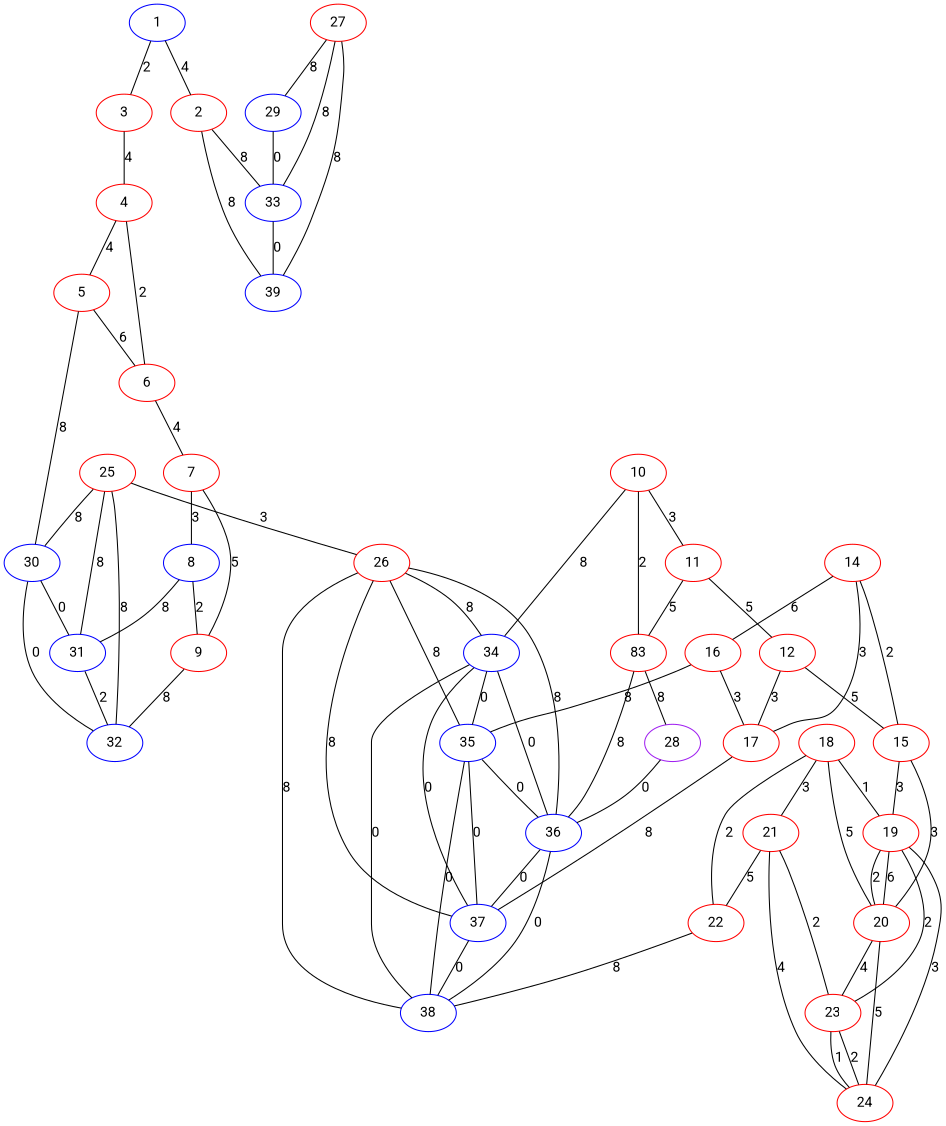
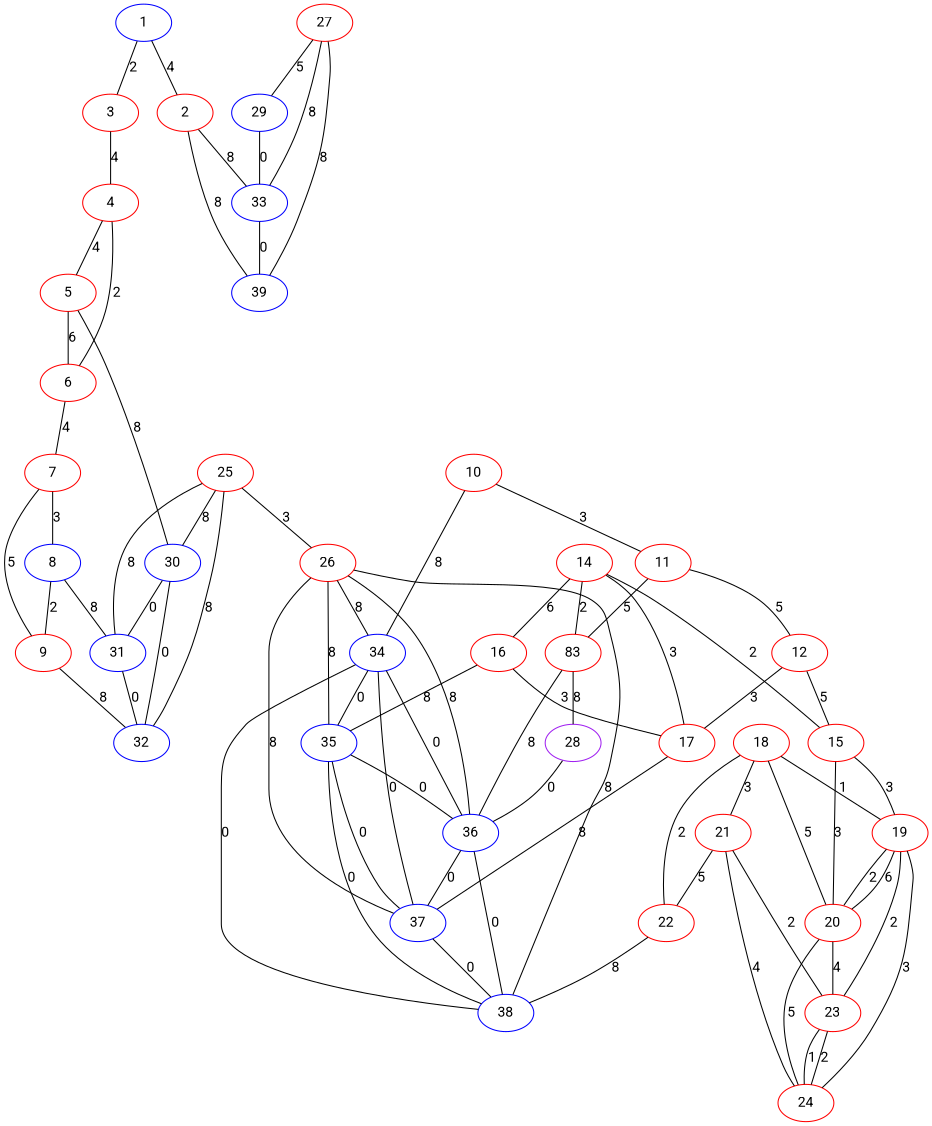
edge "27" -- "29": label "8" -> "5"
edge "10" -- "83": now "14" -- "83"
edge "31" -- "32": label "2" -> "0"
